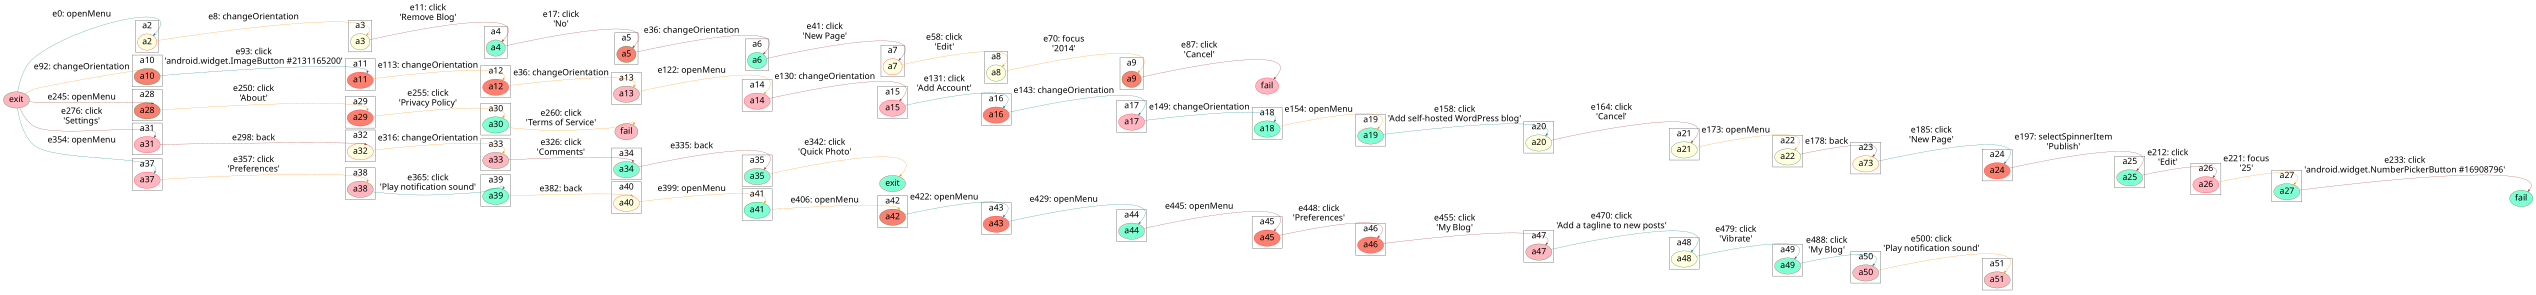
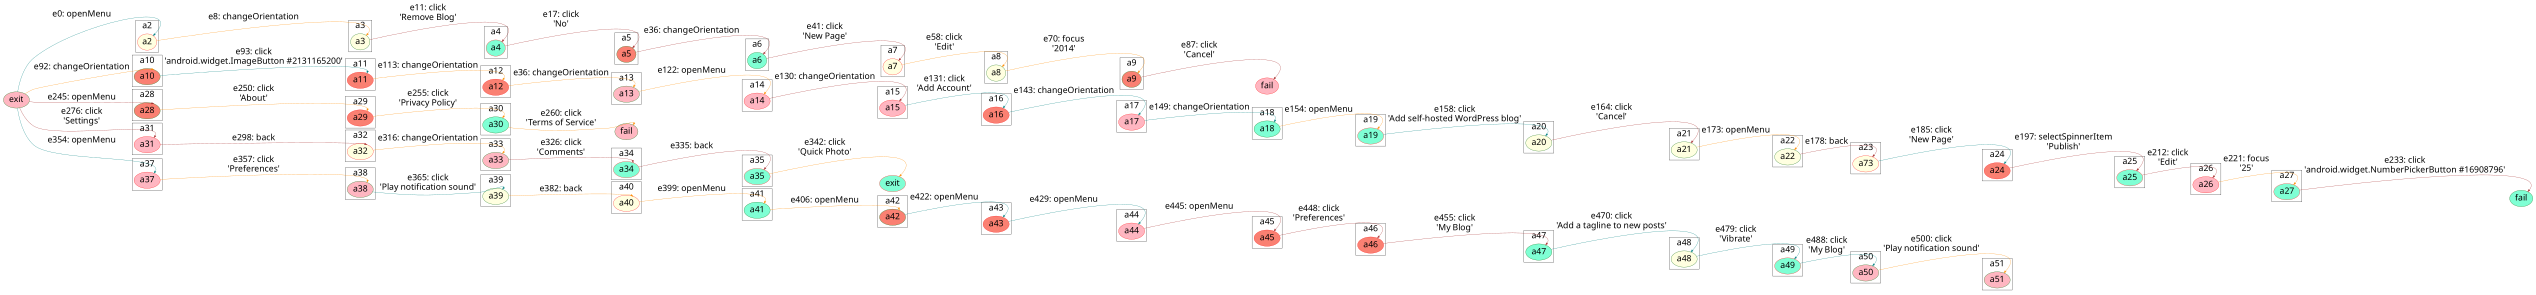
node "a39": fillcolor aquamarine -> lightyellow
node "a44": fillcolor aquamarine -> lightpink
node "a47": fillcolor lightpink -> aquamarine
